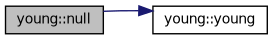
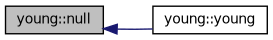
edge "young::null" -> "young::young": reversed
